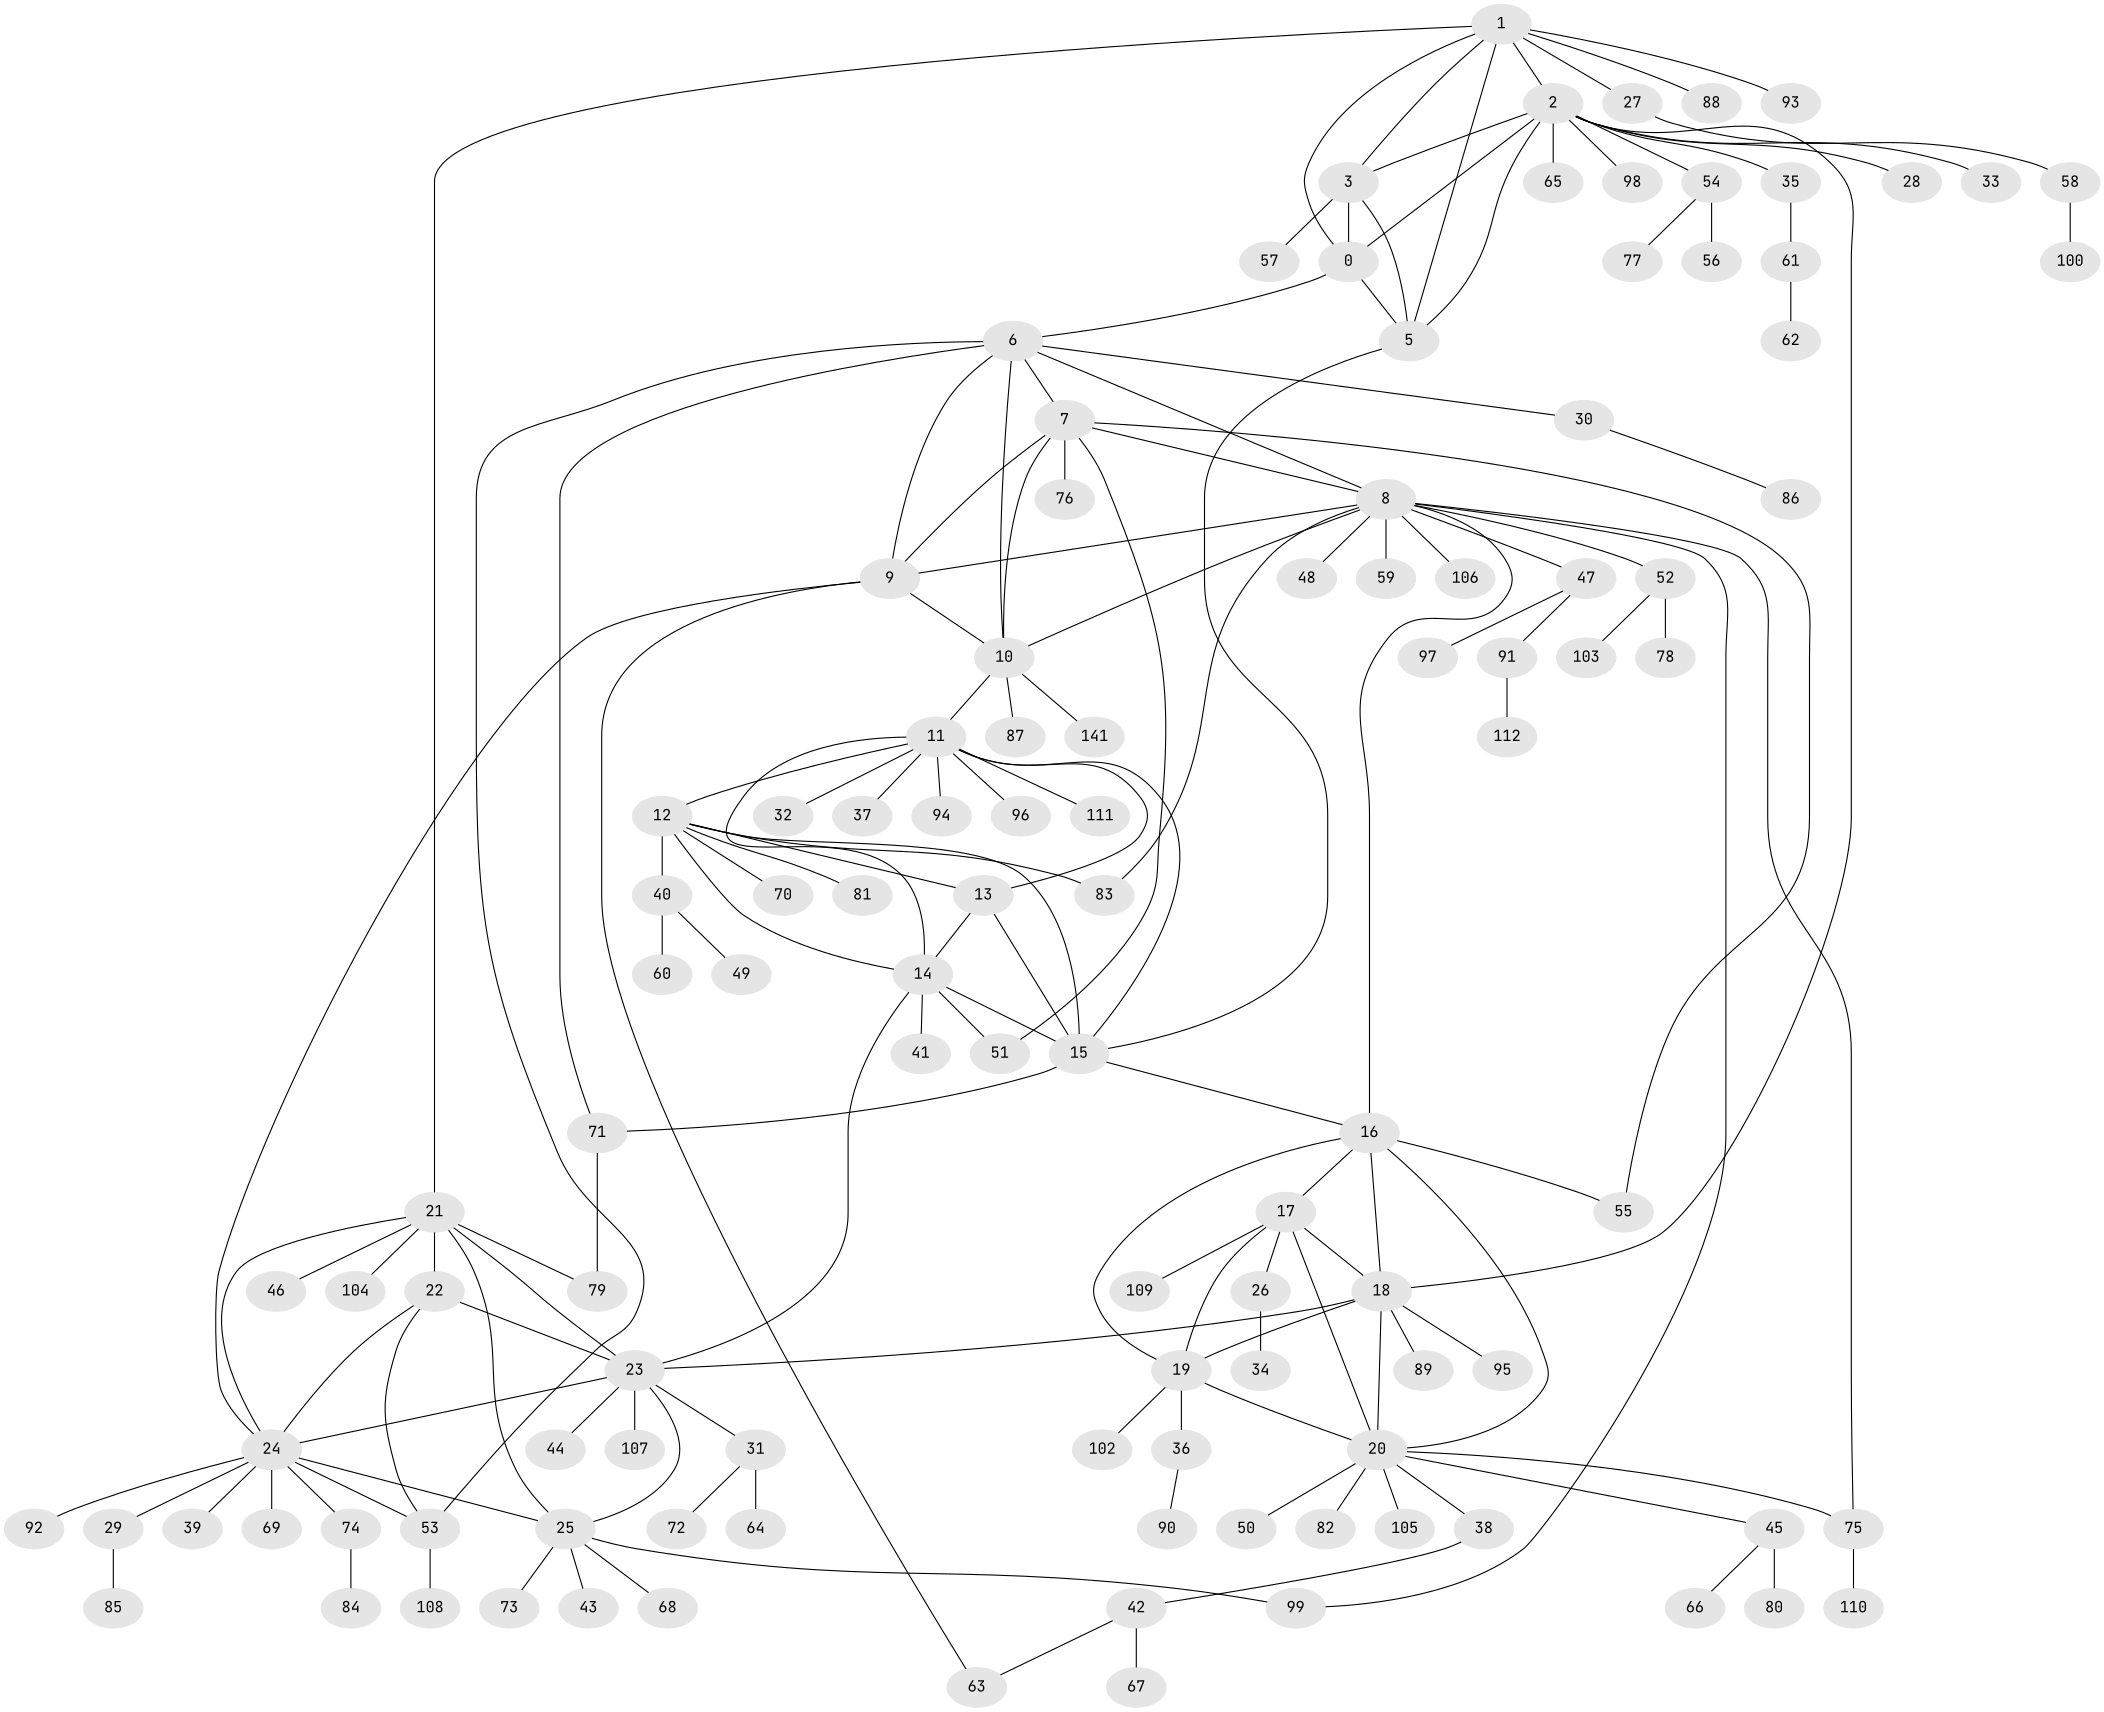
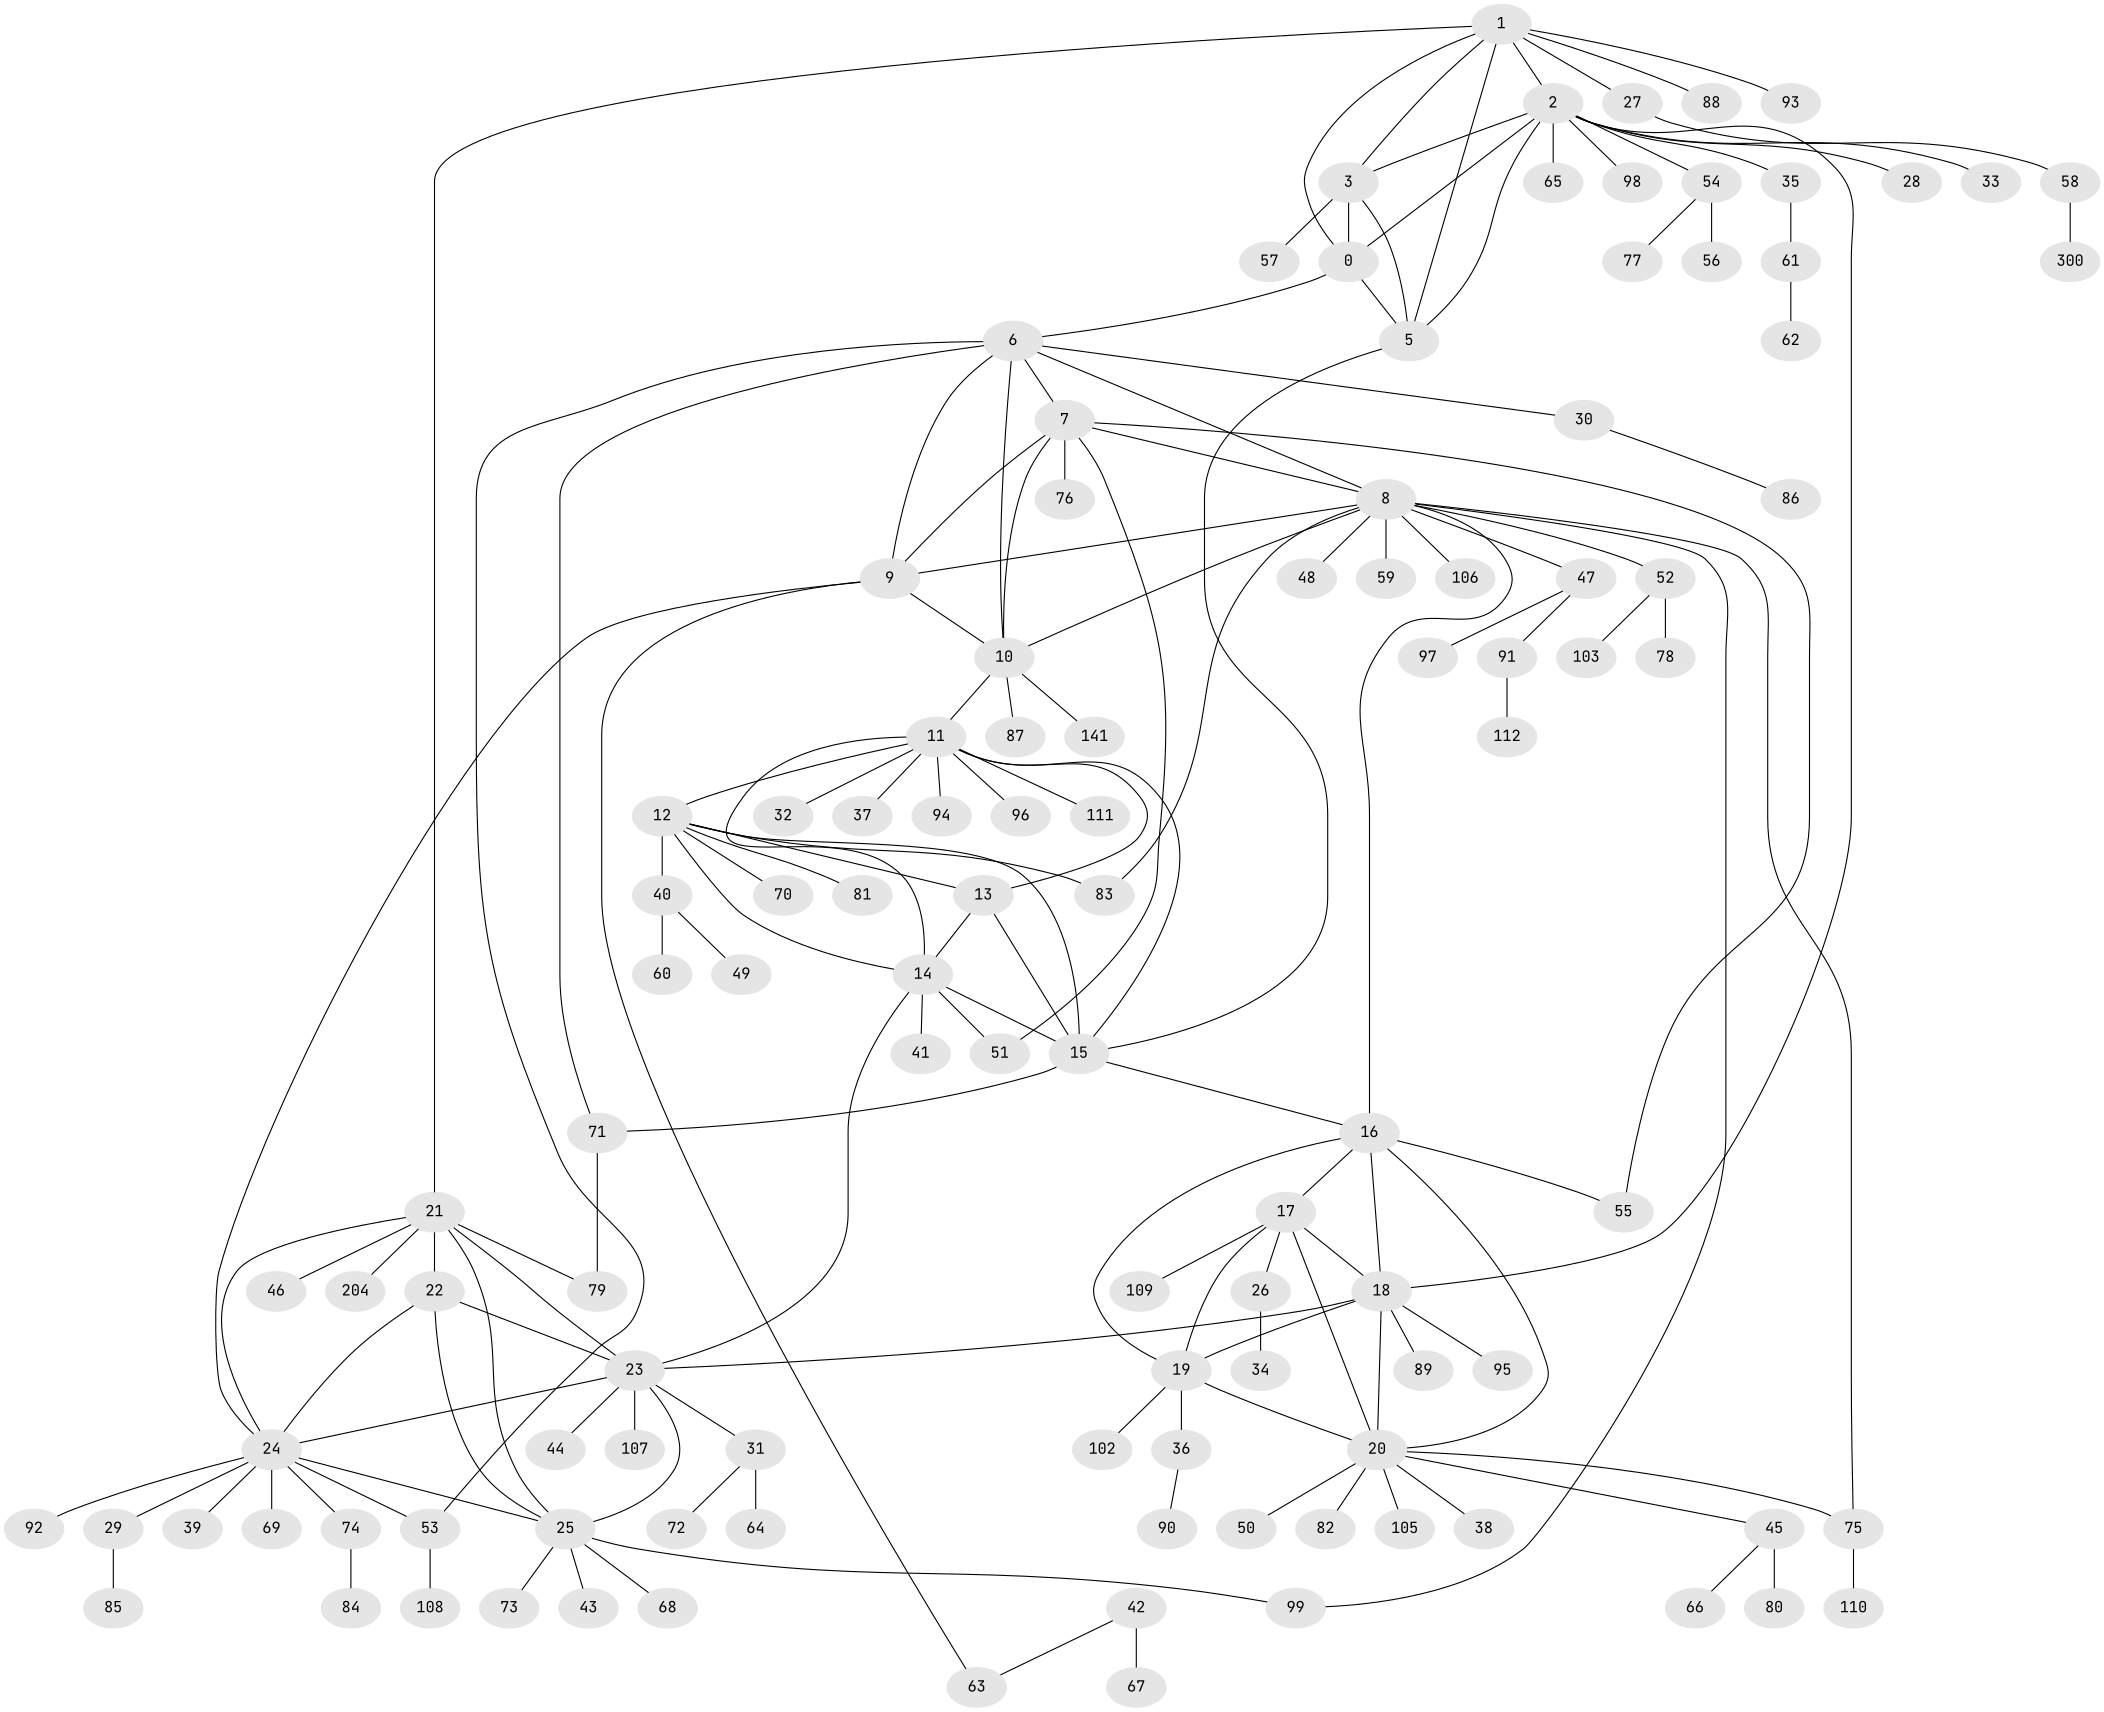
node "100": label "100" -> "300"
node "104": label "104" -> "204"
edge "22" -- "53": now "22" -- "25"
edge "38" -- "42": removed
